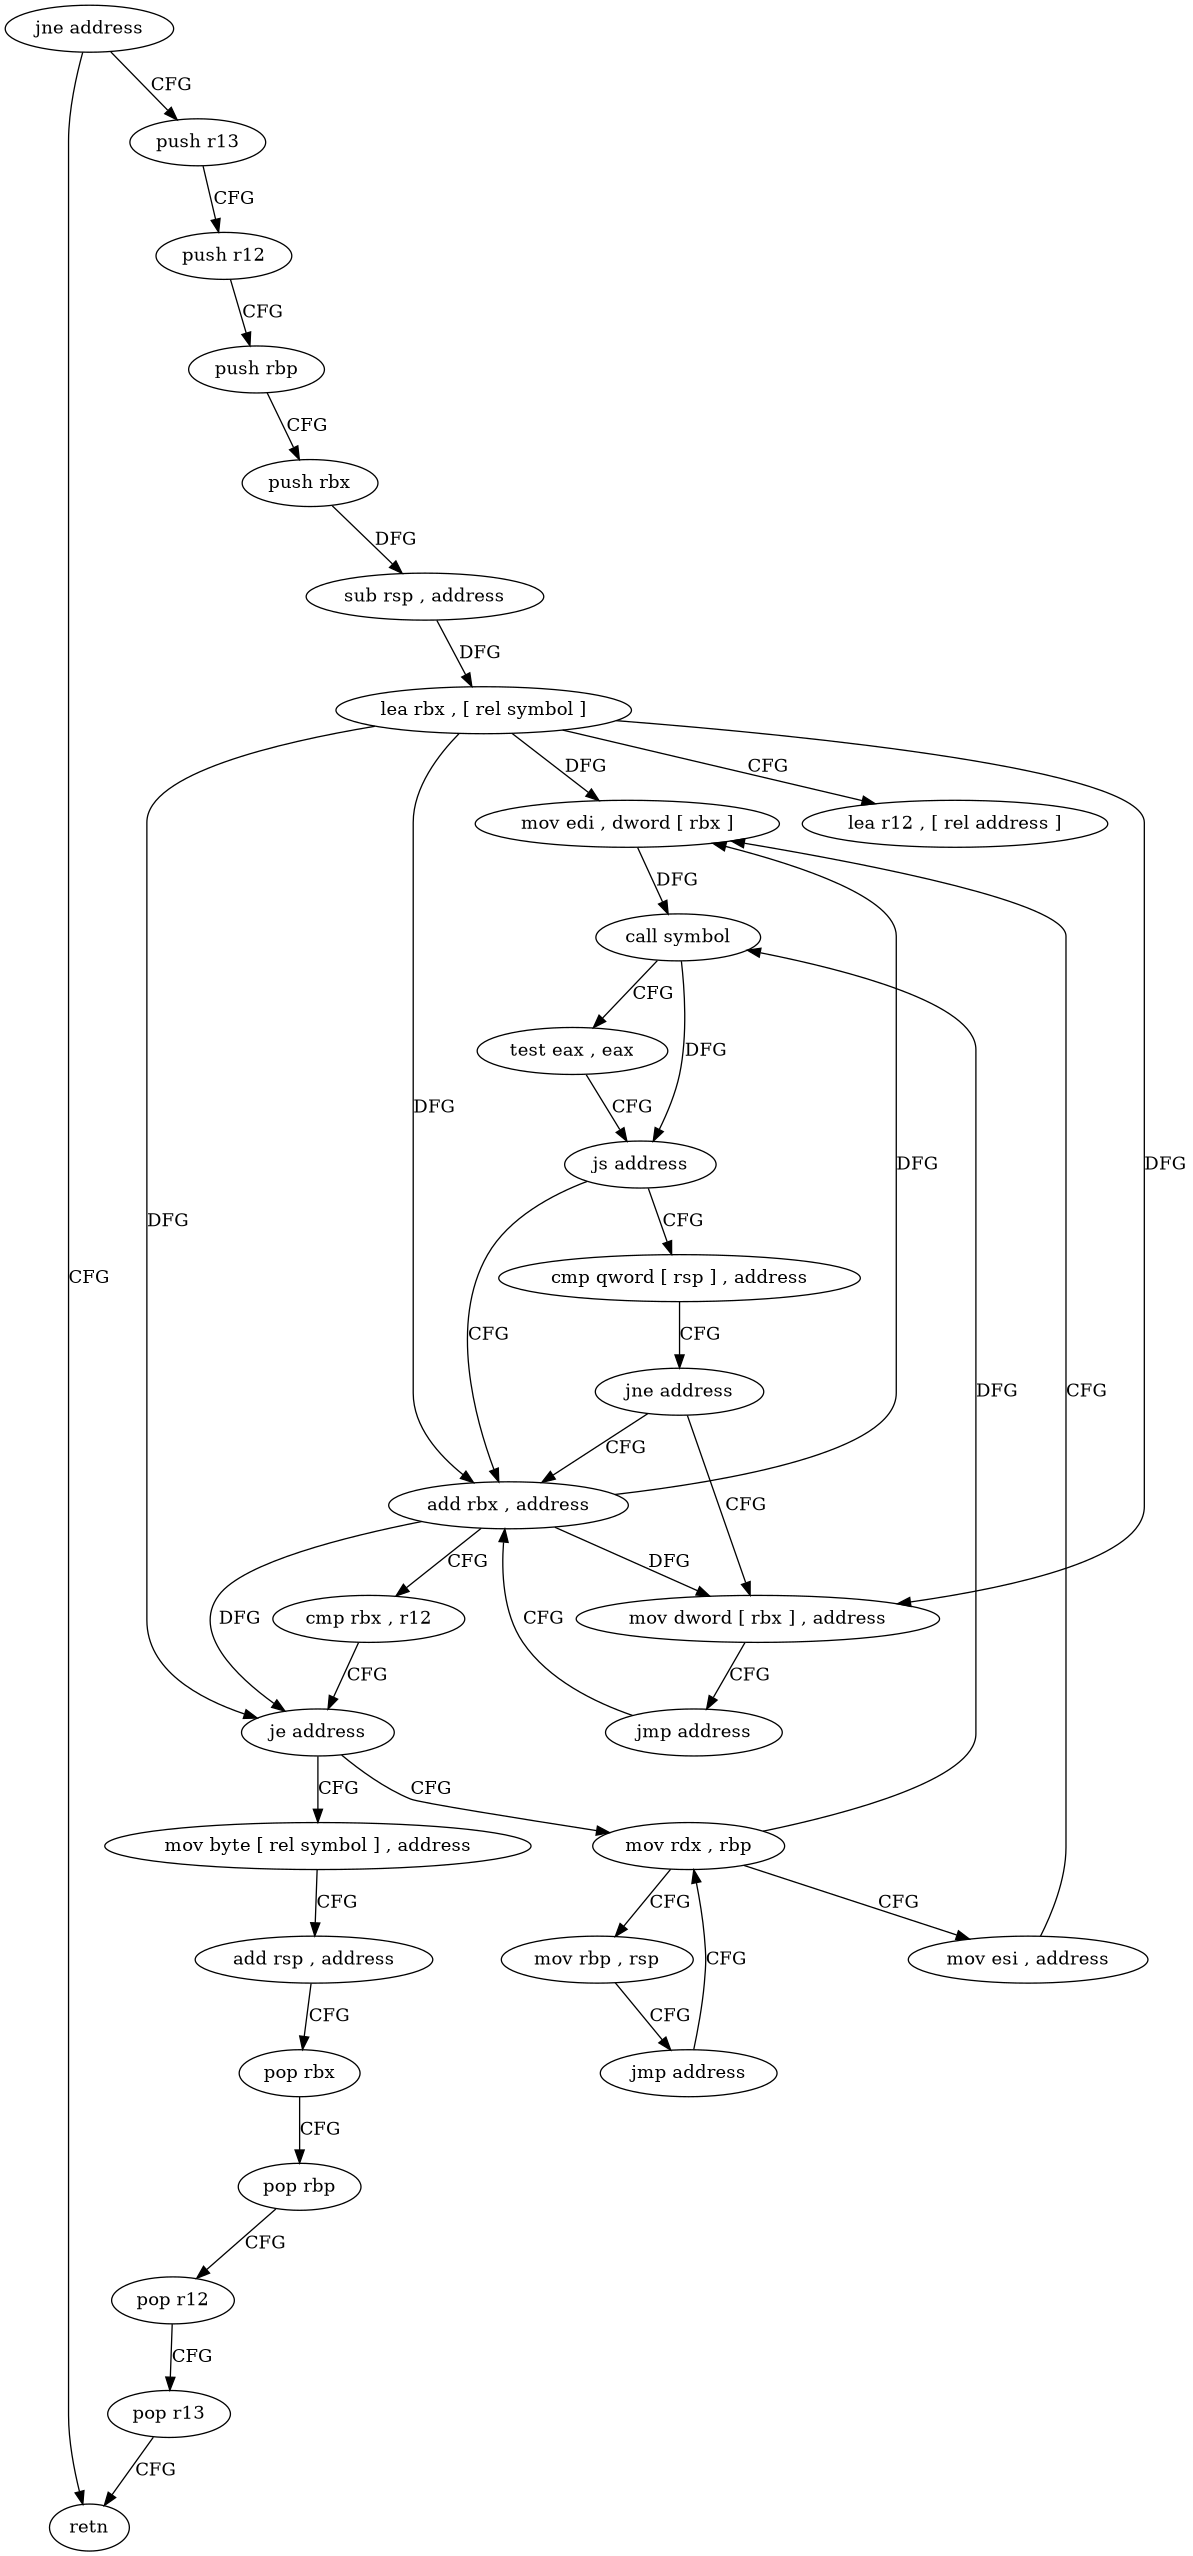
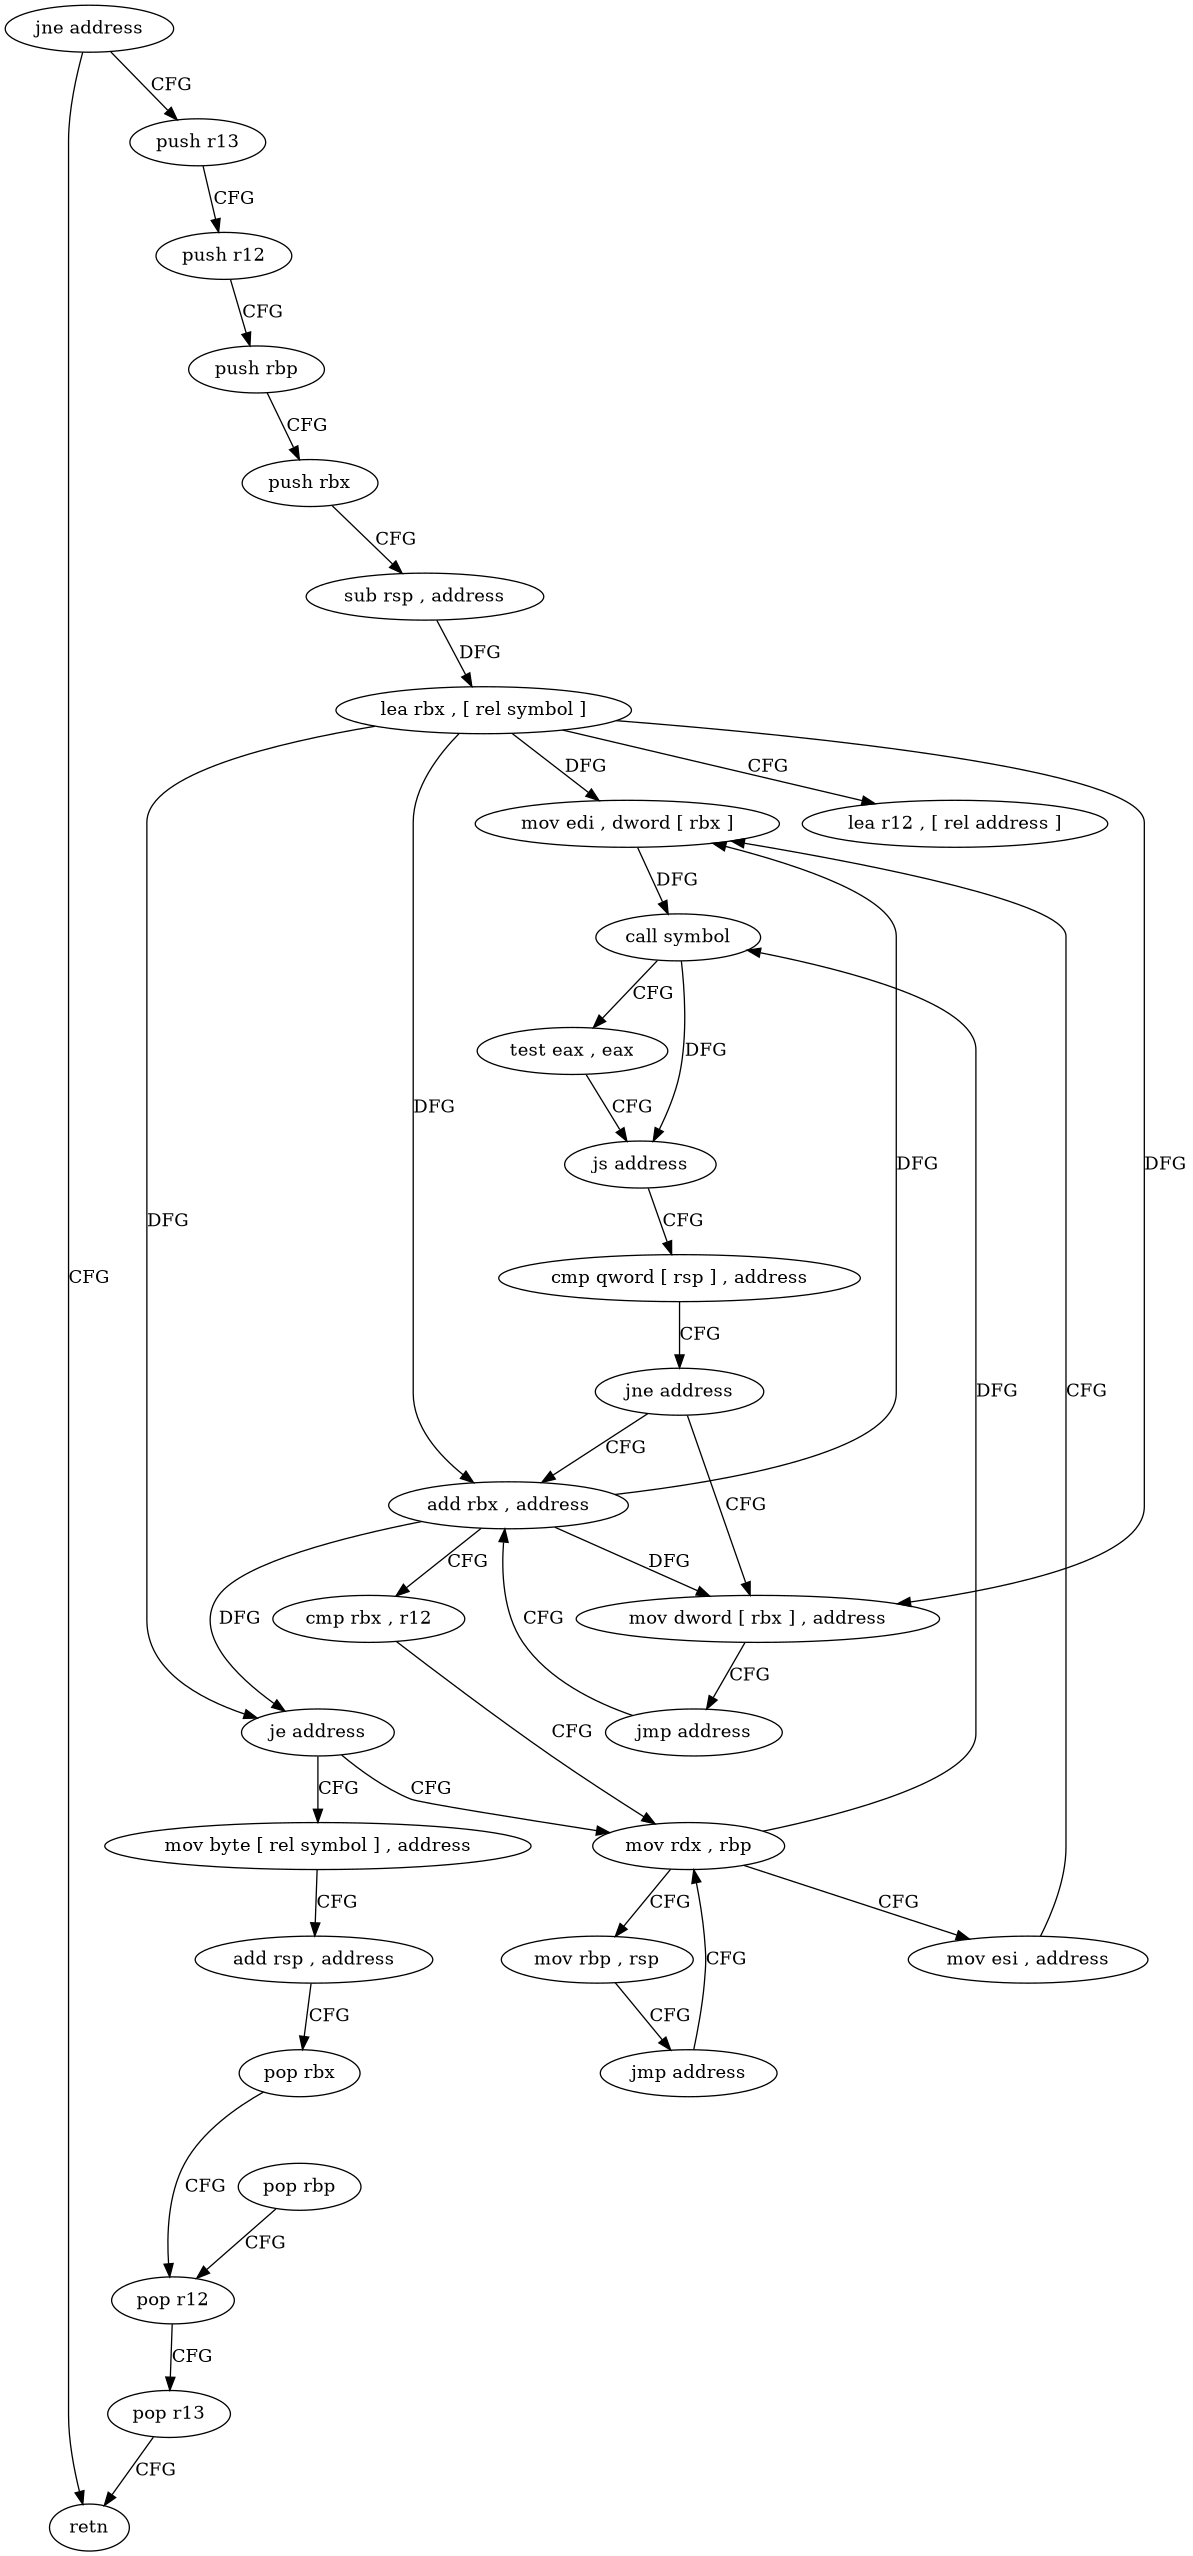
edge "push rbx" -> "sub rsp , address": label "DFG" -> "CFG"
edge "js address" -> "add rbx , address": removed, label "CFG"
edge "cmp rbx , r12" -> "je address": now "cmp rbx , r12" -> "mov rdx , rbp"
edge "pop rbx" -> "pop rbp": now "pop rbx" -> "pop r12"
